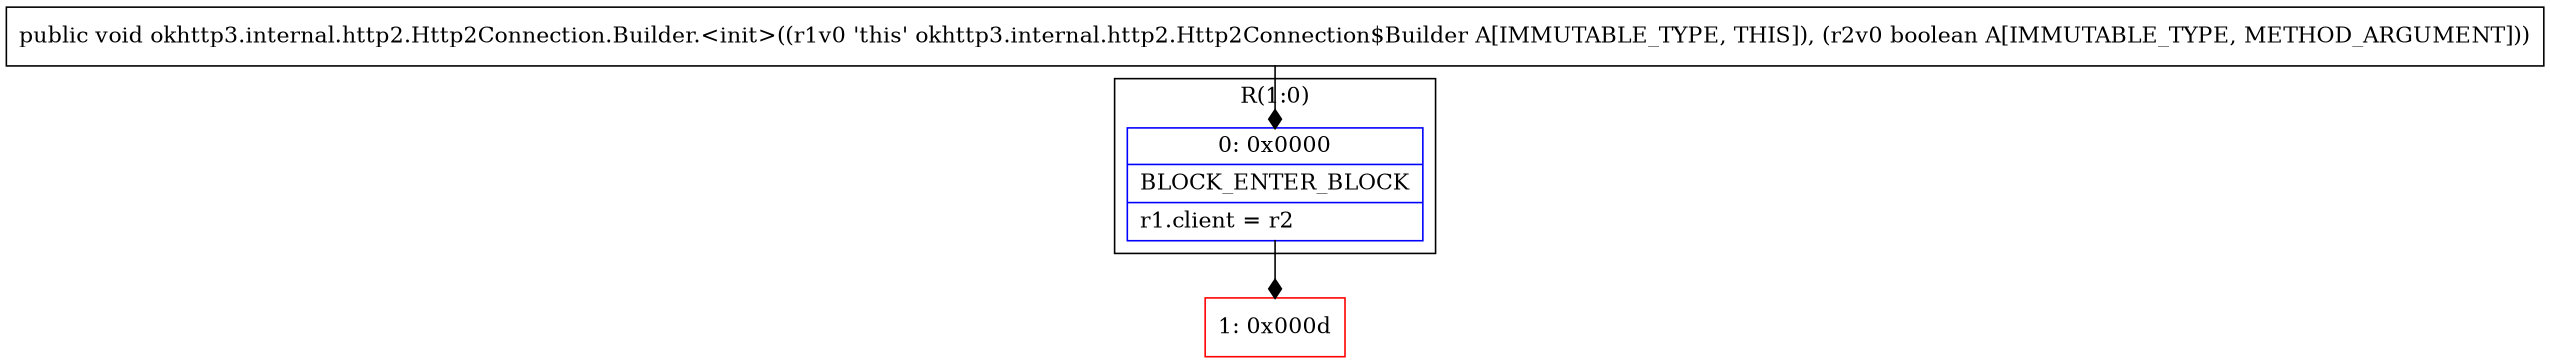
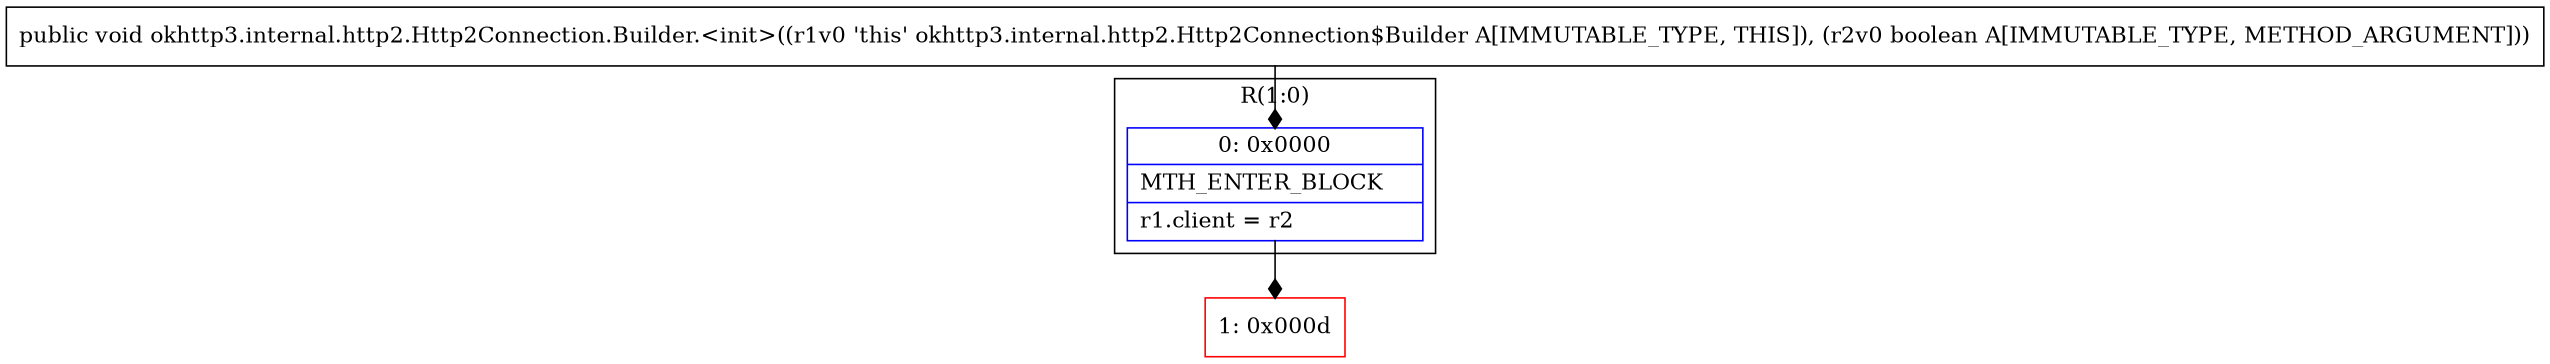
node "0: 0x0000": text "BLOCK_ENTER_BLOCK" -> "MTH_ENTER_BLOCK"
